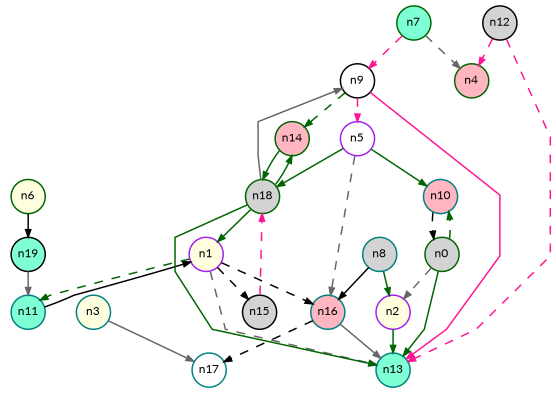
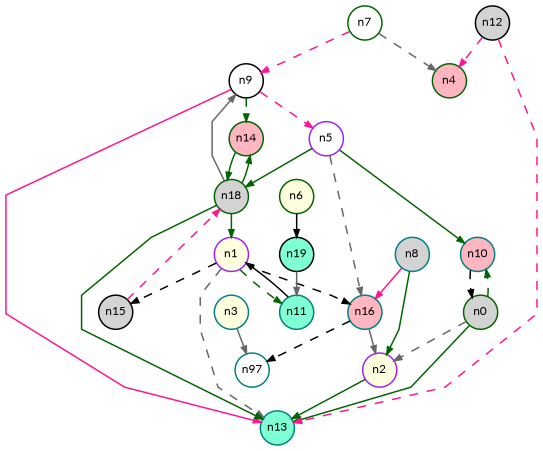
node "n7": fillcolor aquamarine -> white
edge "n8" -> "n16": color black -> deeppink
edge "n16" -> "n13": now "n16" -> "n2"
node "n17": label "n17" -> "n97"
